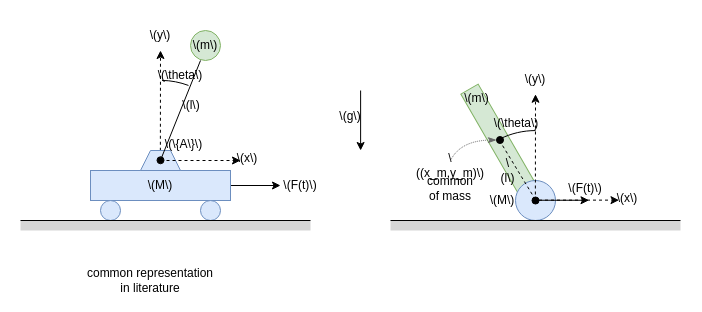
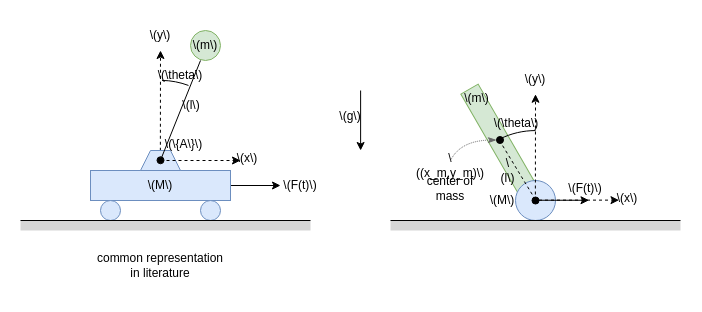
node "common of mass": label "common of mass" -> "center of mass"
node "common representation in literature": moved (151, 281) -> (161, 266)
